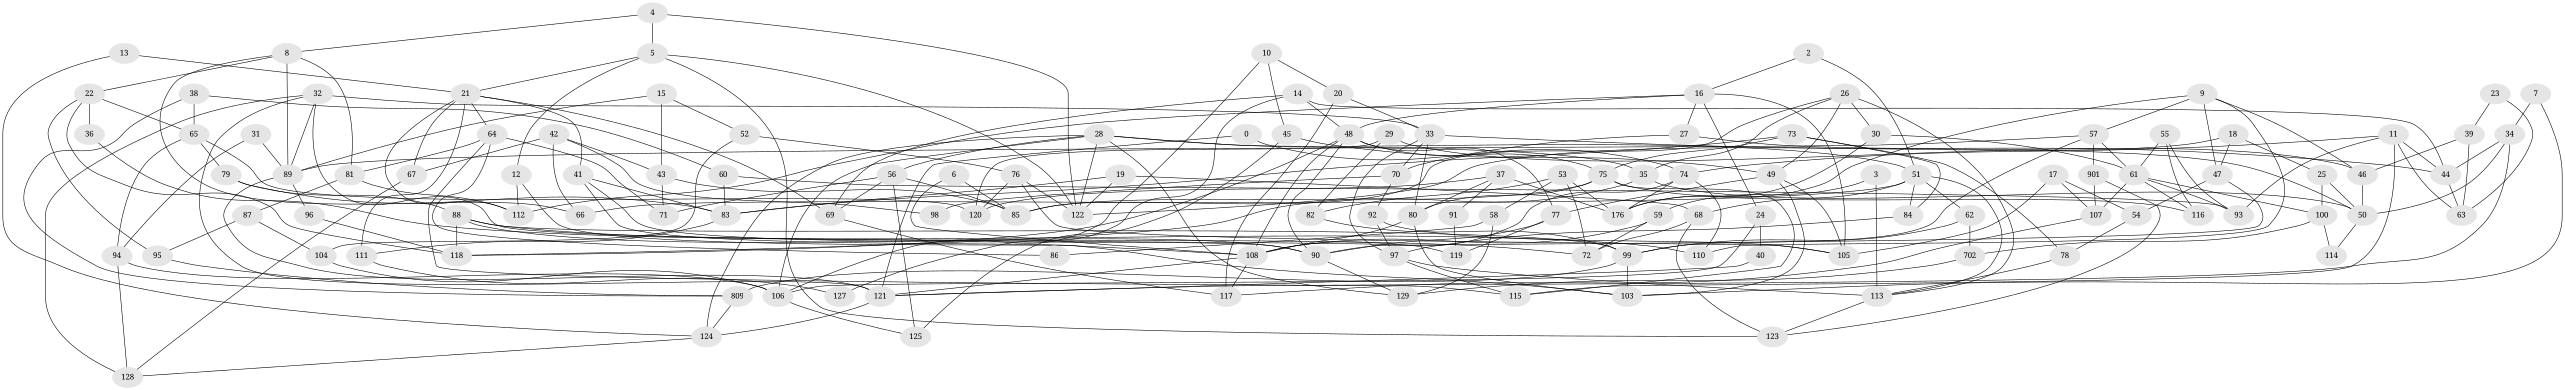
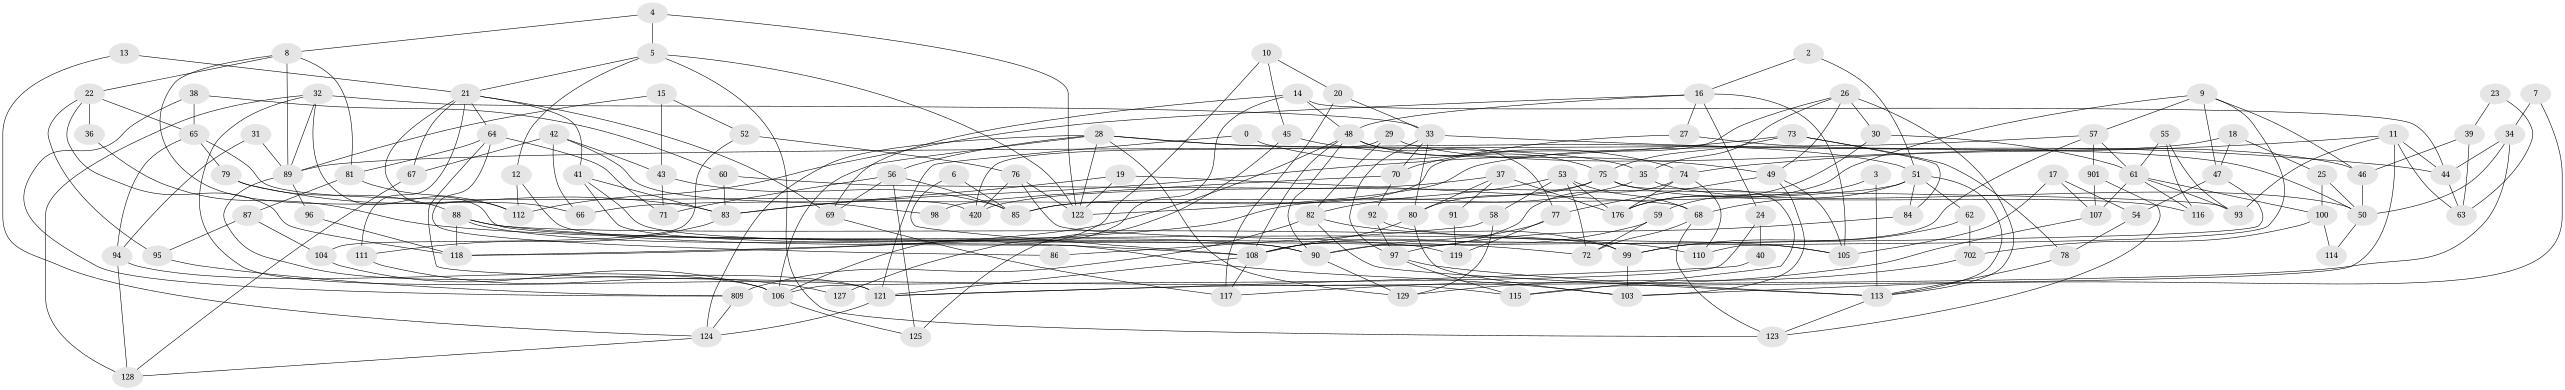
edge "53" -- "68": added
node "120": label "120" -> "420"
edge "99" -- "809": now "82" -- "809"
edge "82" -- "113": added
